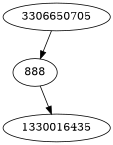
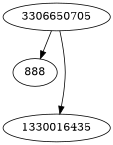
edge "888" -> "1330016435": now "3306650705" -> "1330016435"
